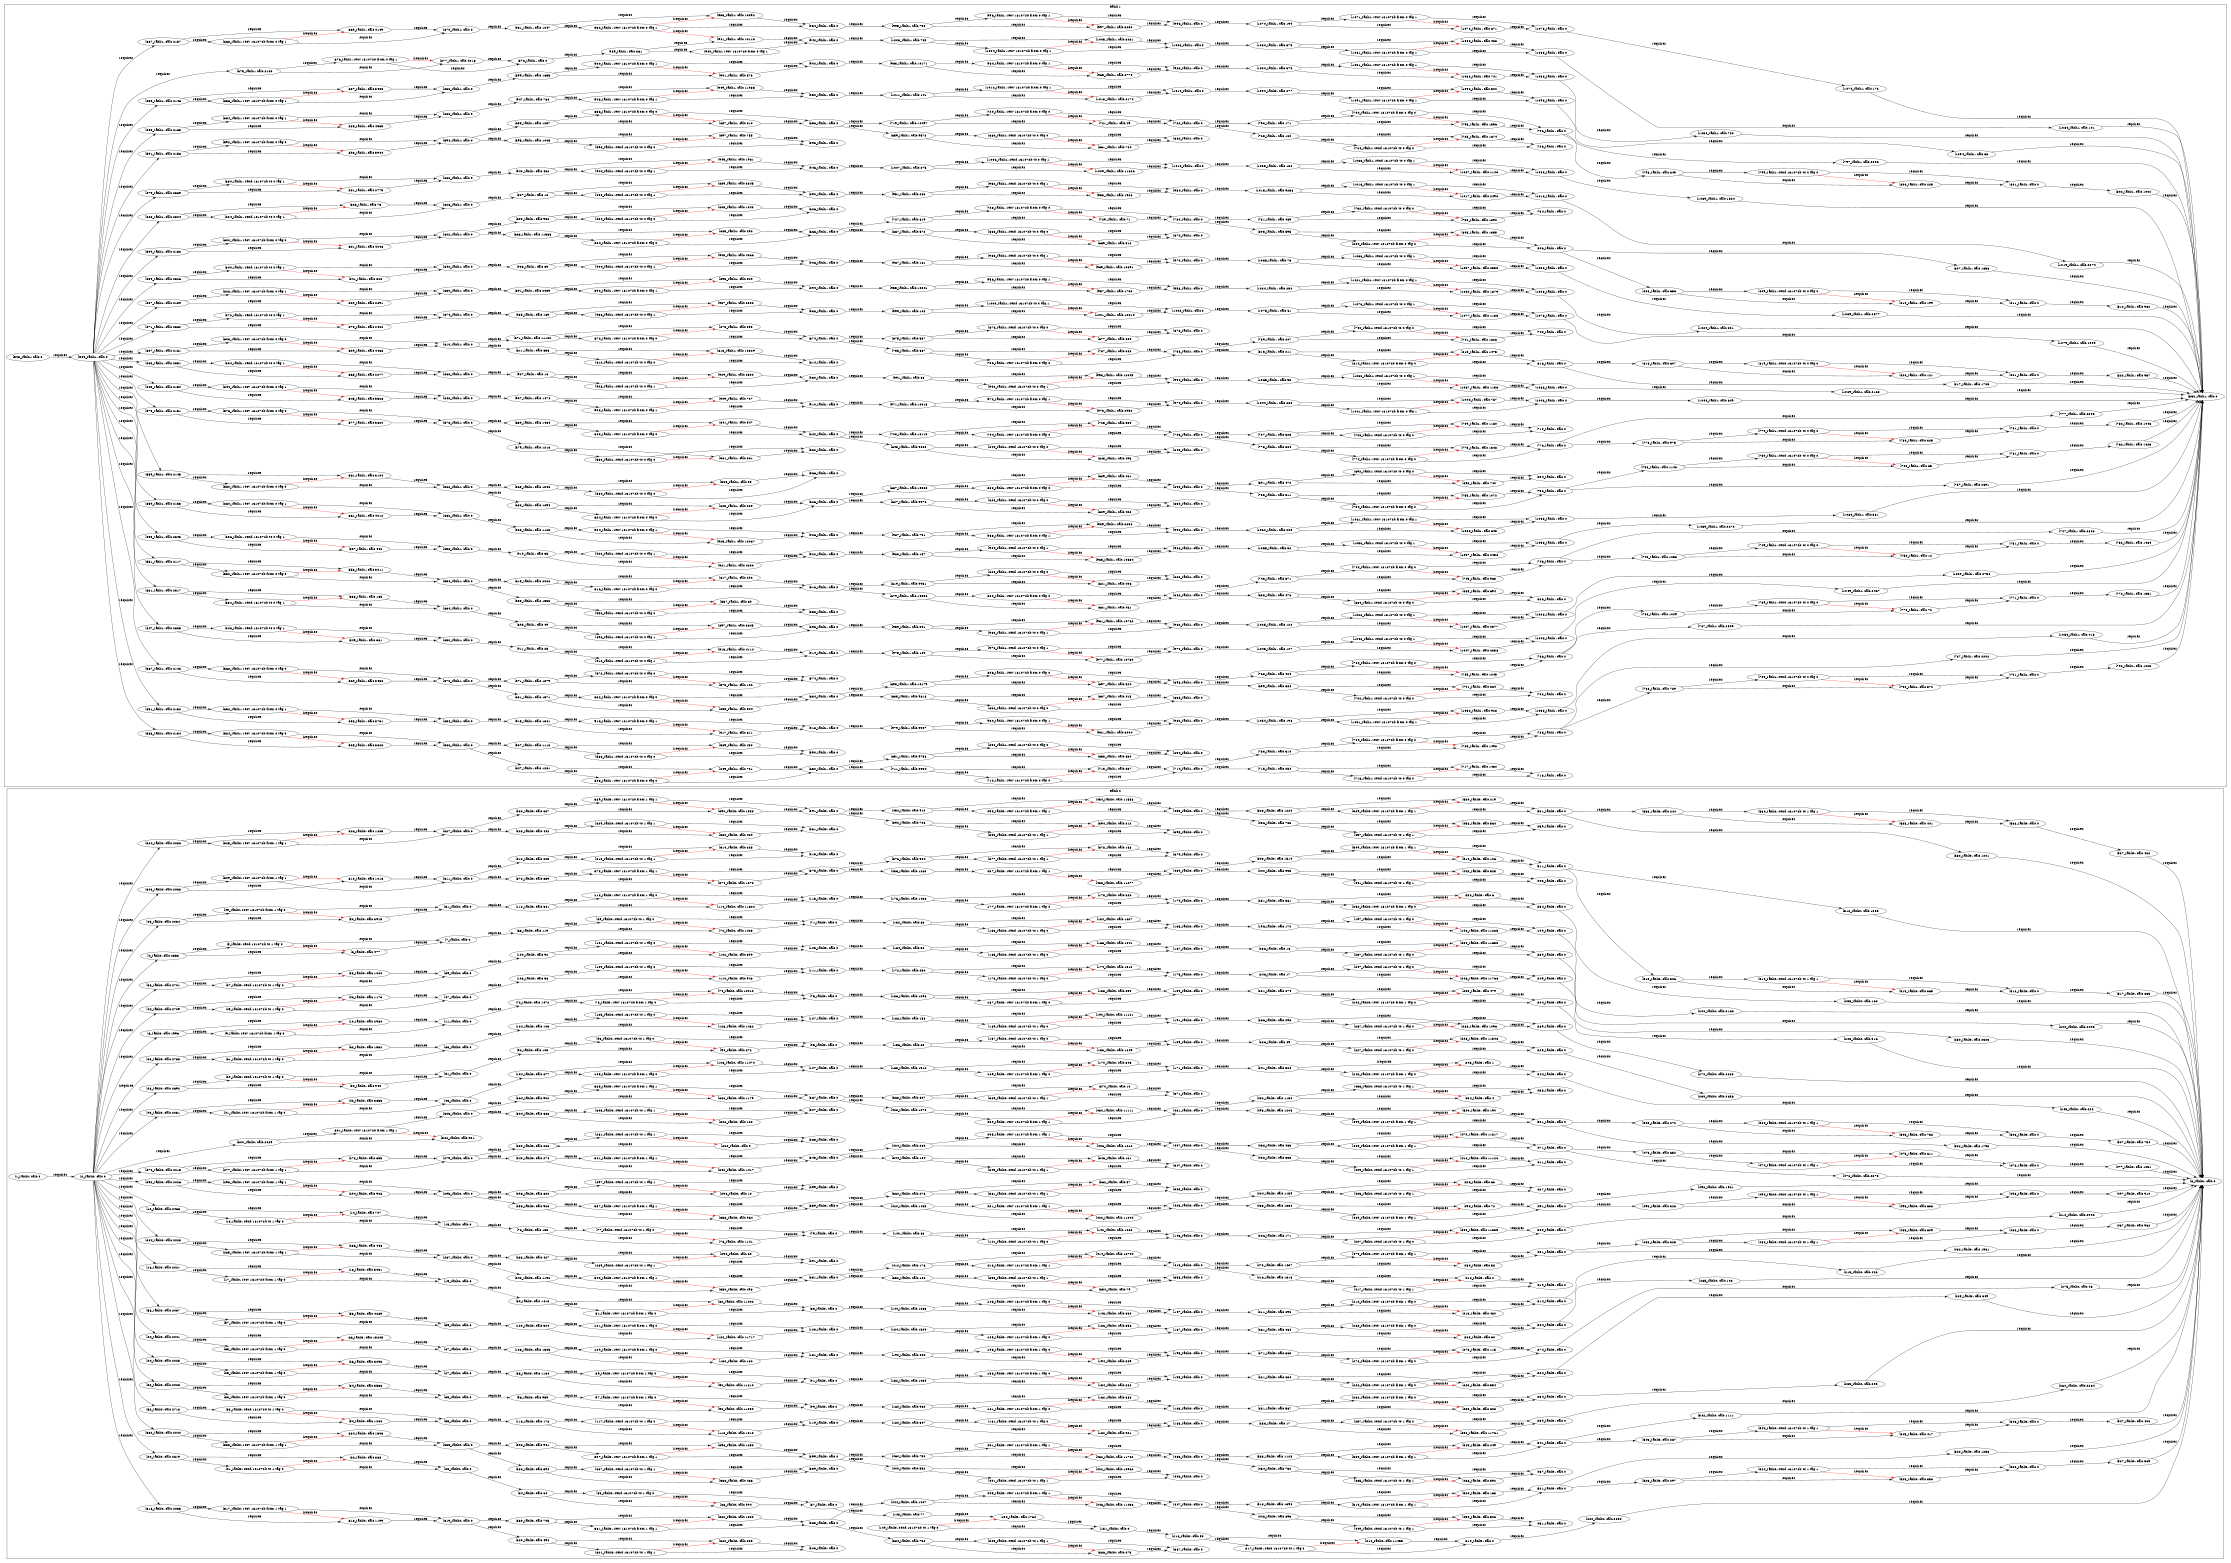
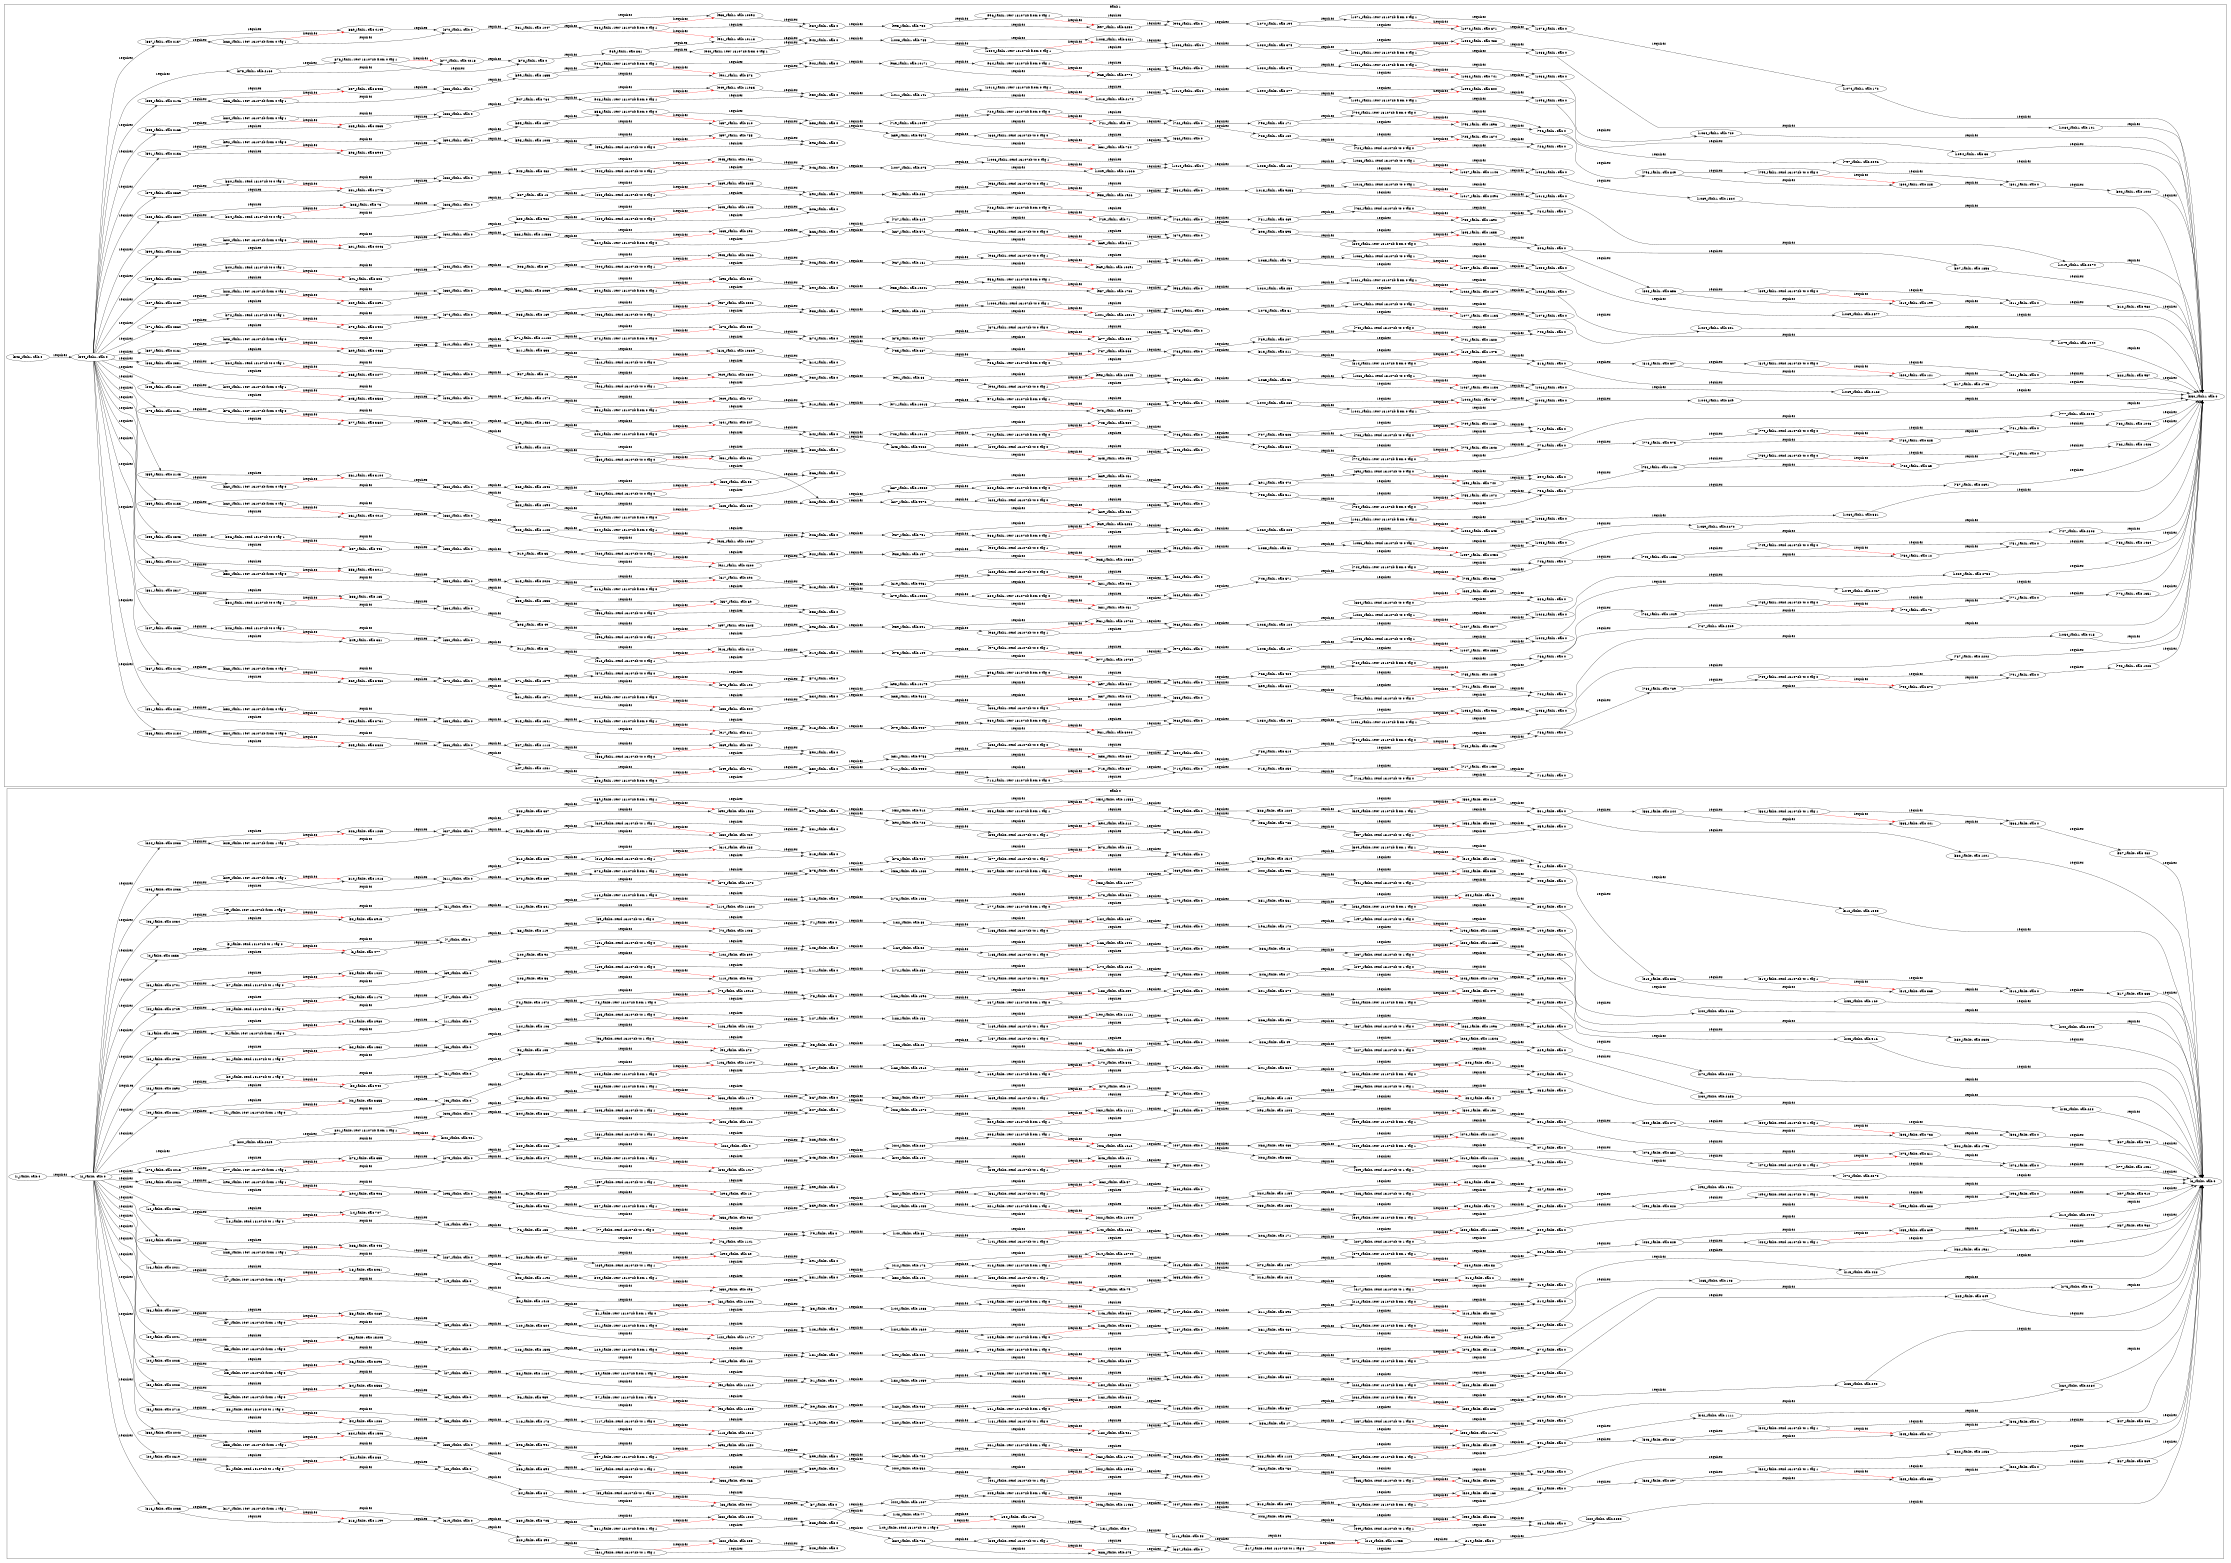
edge "l624_rank1: recv 131072b from 0 tag 0" -> "l626_rank1: calc 0": now "l580_rank1: send 131072b to 0 tag 0" -> "l626_rank1: calc 0"
node "l683_rank1: calc 476": removed
edge "l241_rank0: calc 564" -> "l243_rank0: calc 1": label "irequires" -> "requires"
